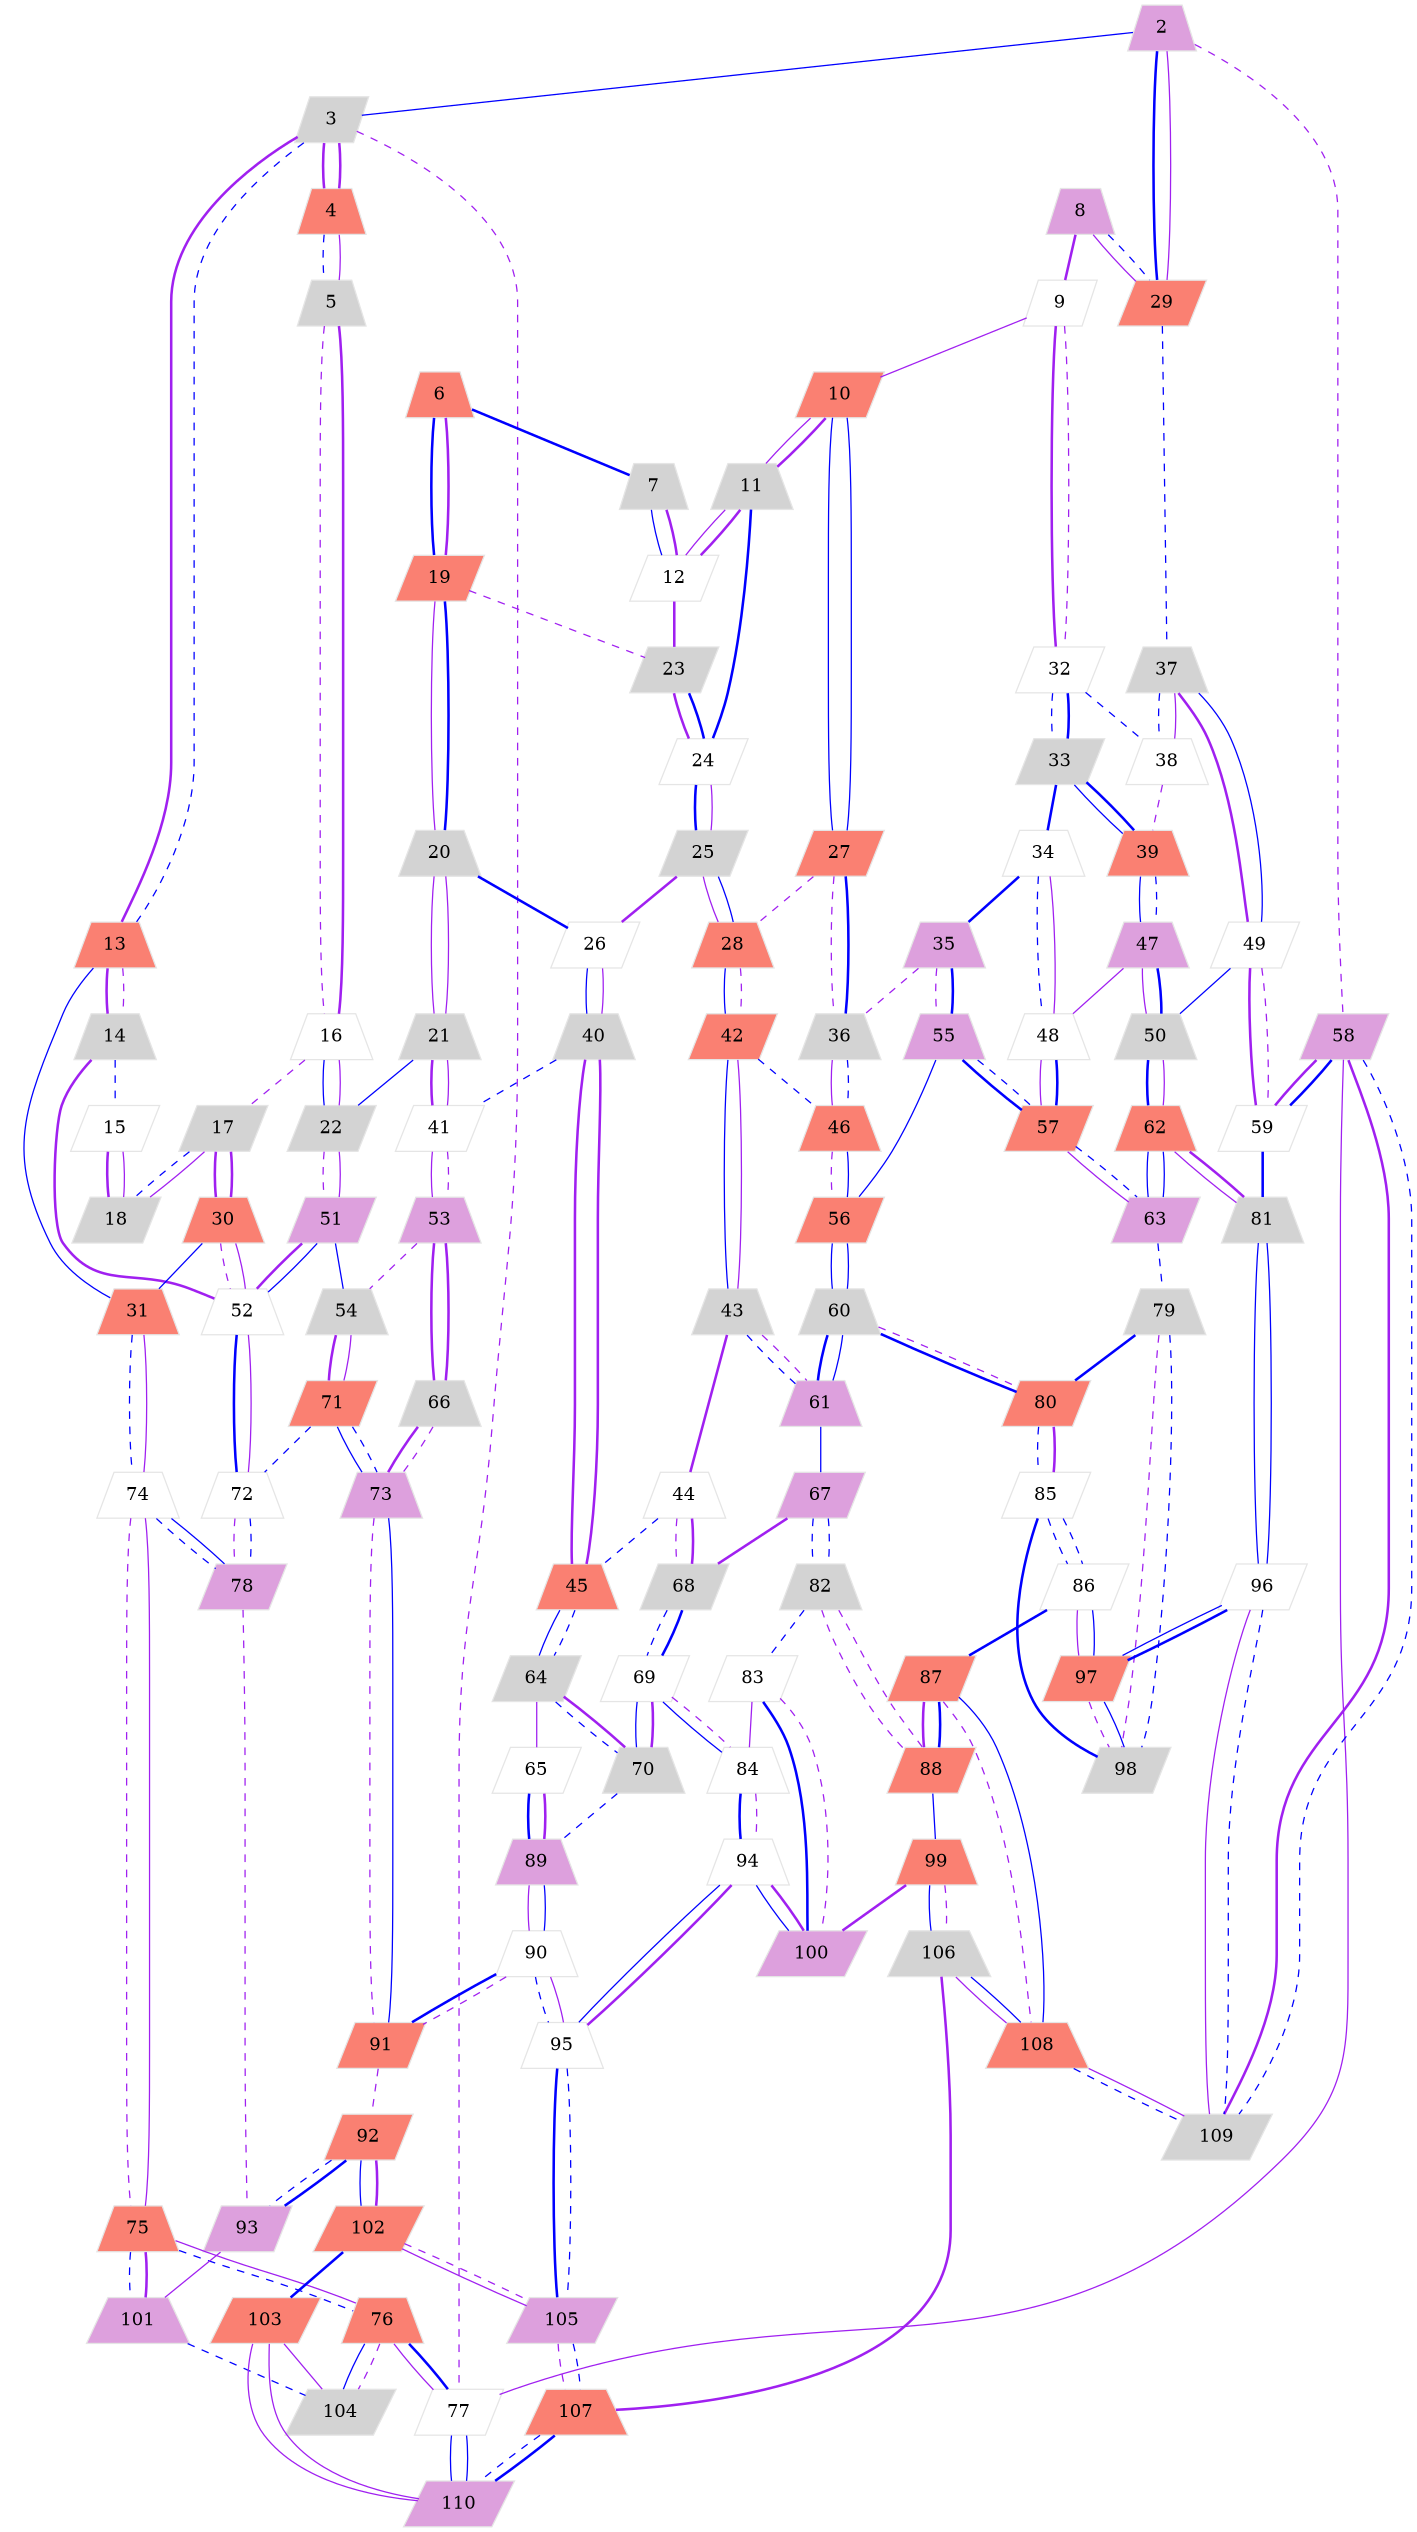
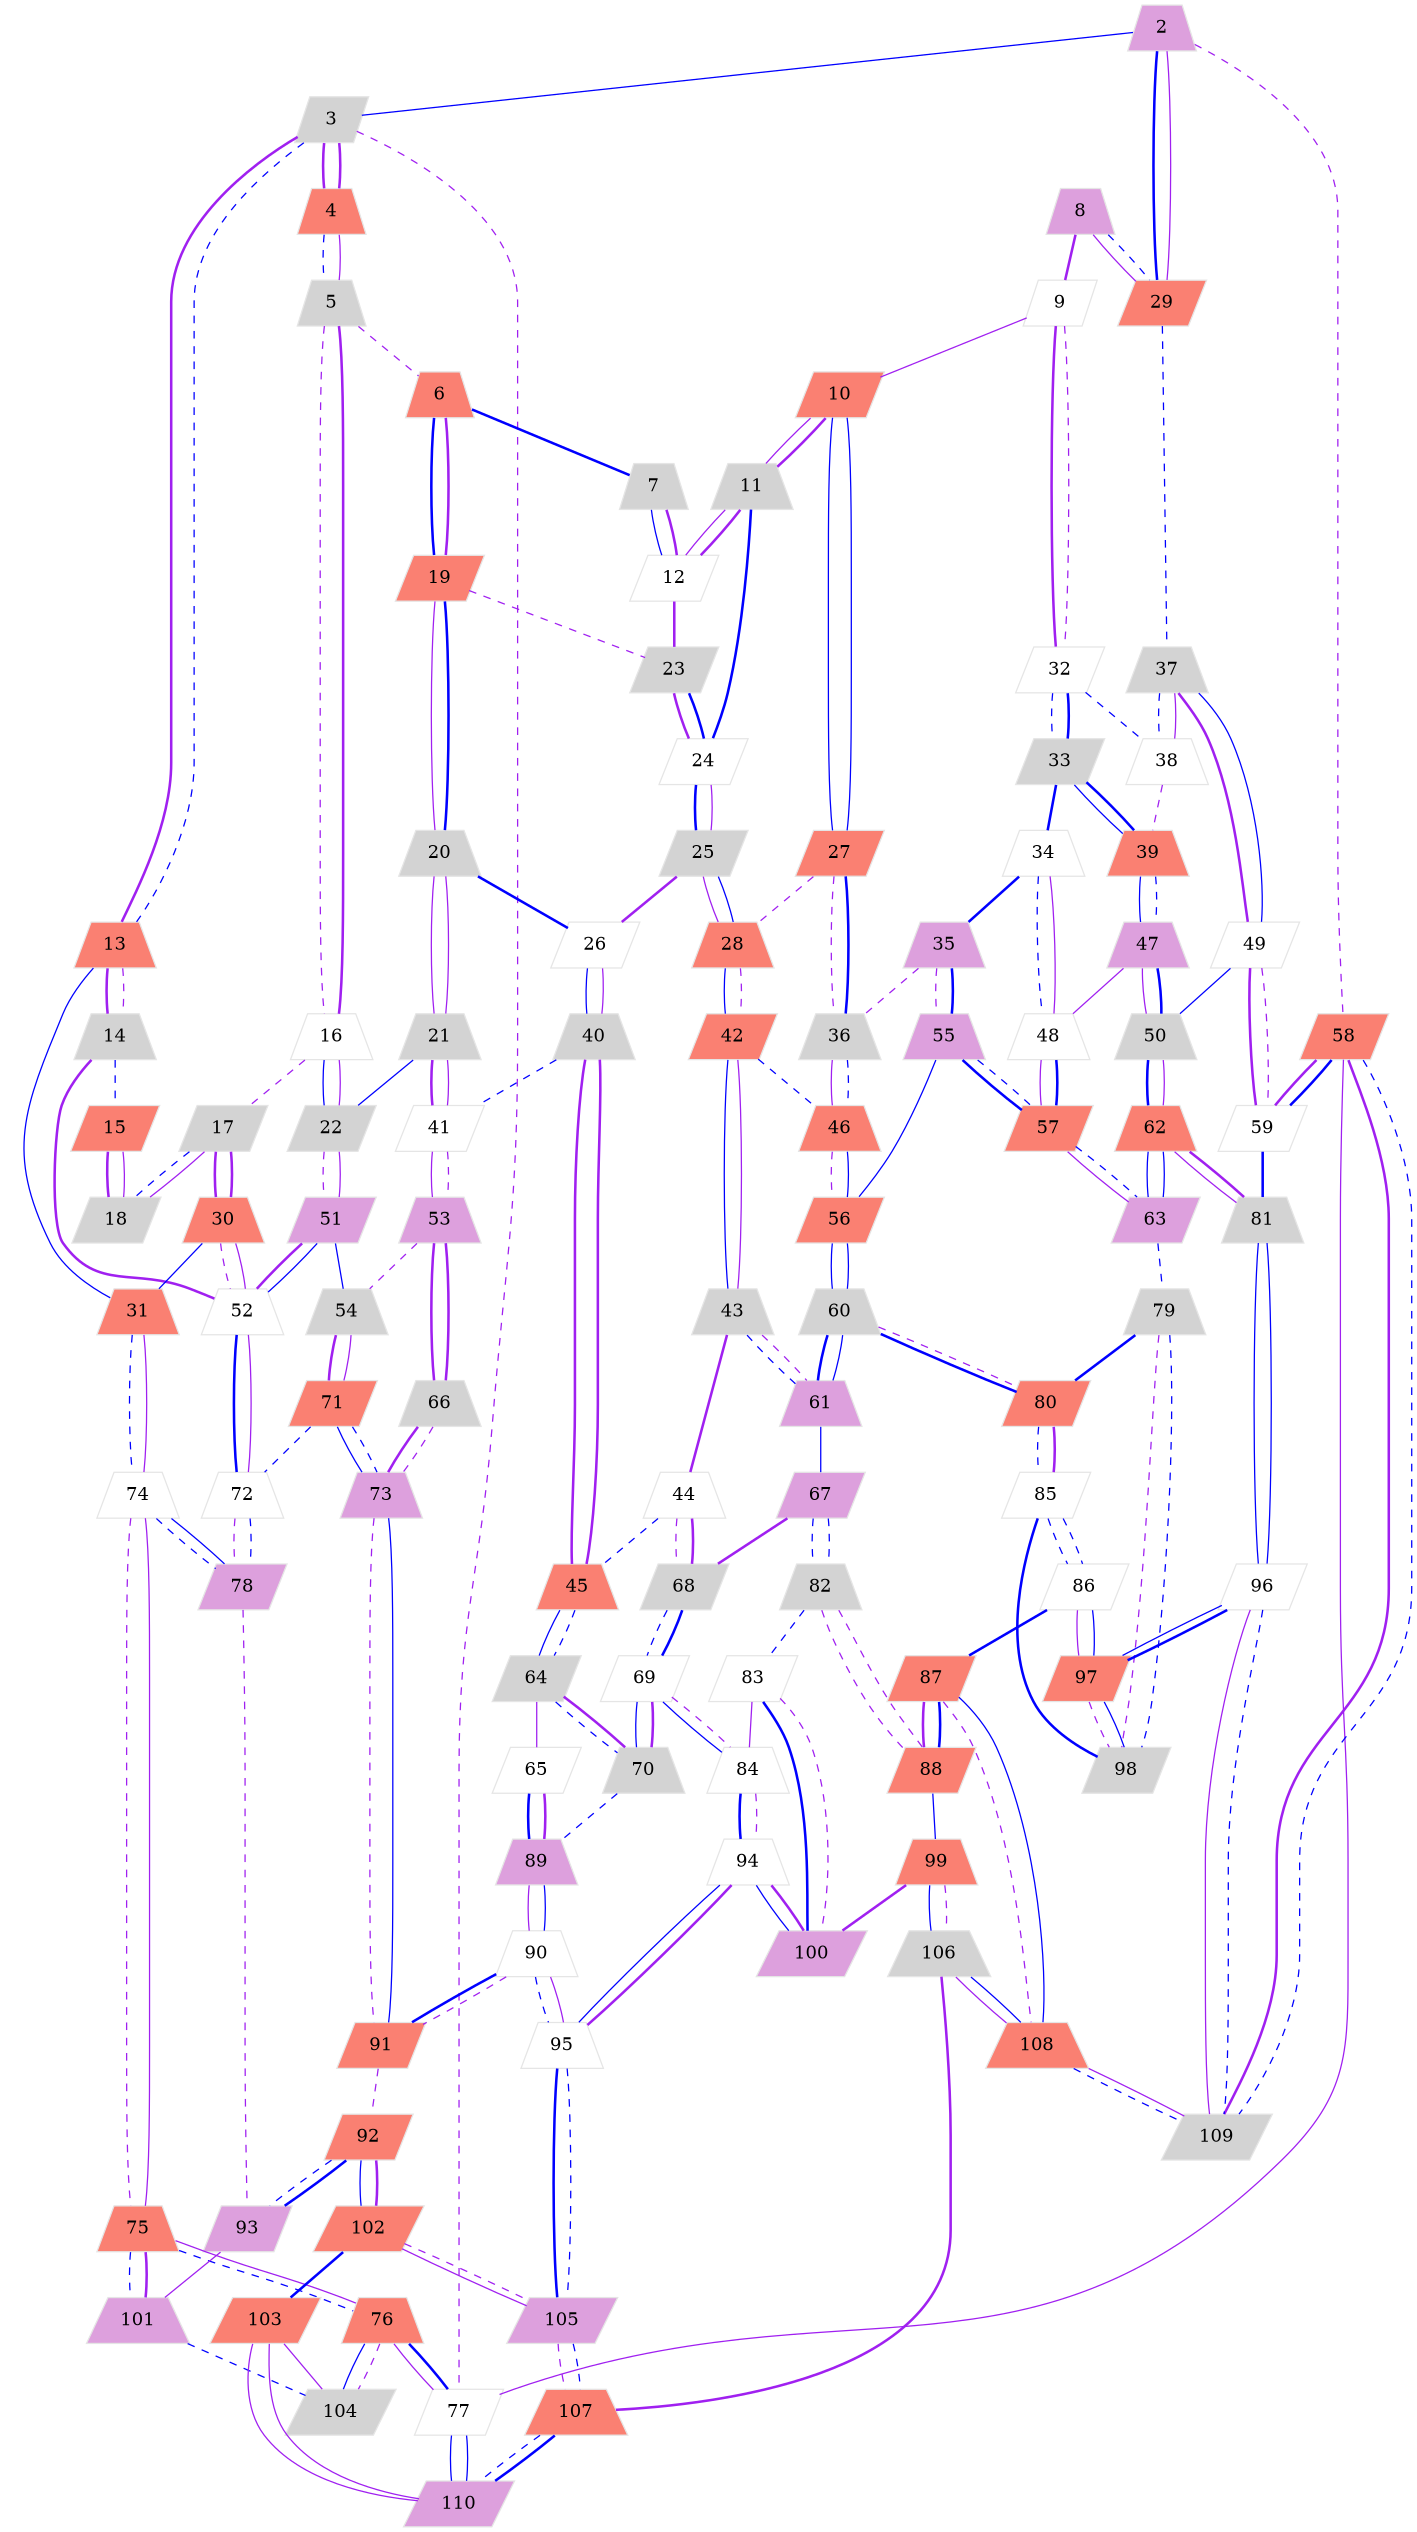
edge "5" -- "6": added
node "58": fillcolor plum -> salmon
node "15": fillcolor white -> salmon
